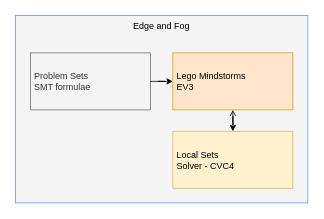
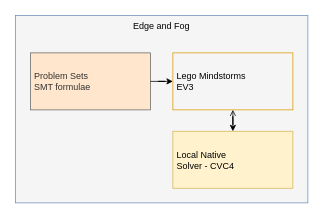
node "Problem Sets SMT formulae": fillcolor #f5f5f5 -> #ffe6cc
node "Lego Mindstorms EV3": fillcolor #ffe6cc -> #f5f5f5
node "Local Sets Solver - CVC4": label "Local Sets Solver - CVC4" -> "Local Native Solver - CVC4"
